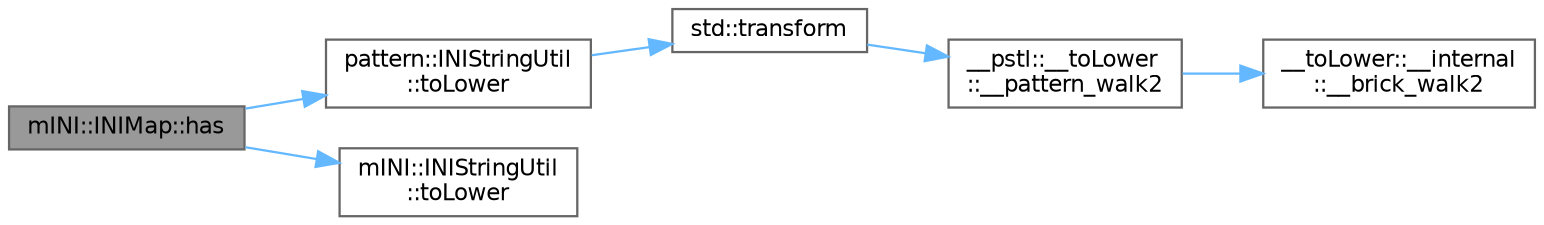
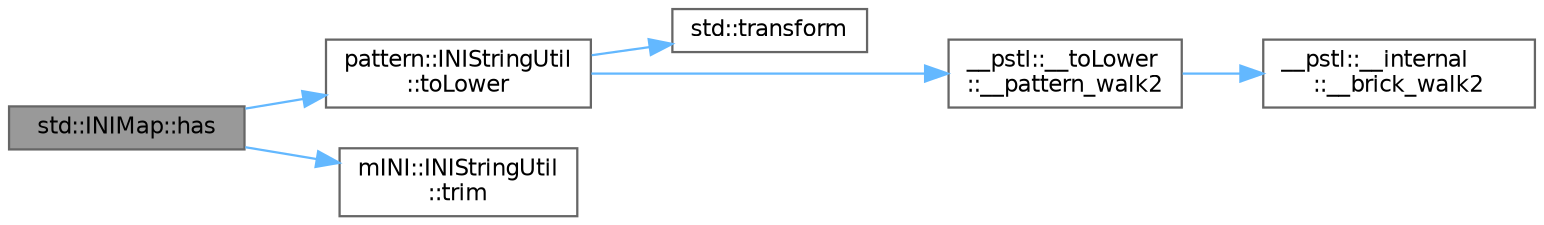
edge "std::transform" -> "__pstl::__toLower ::__pattern_walk2": now "pattern::INIStringUtil ::toLower" -> "__pstl::__toLower ::__pattern_walk2"
node "__toLower::__internal ::__brick_walk2": label "__toLower::__internal ::__brick_walk2" -> "__pstl::__internal ::__brick_walk2"
node "mINI::INIMap::has": label "mINI::INIMap::has" -> "std::INIMap::has"
node "mINI::INIStringUtil ::toLower": label "mINI::INIStringUtil ::toLower" -> "mINI::INIStringUtil ::trim"
